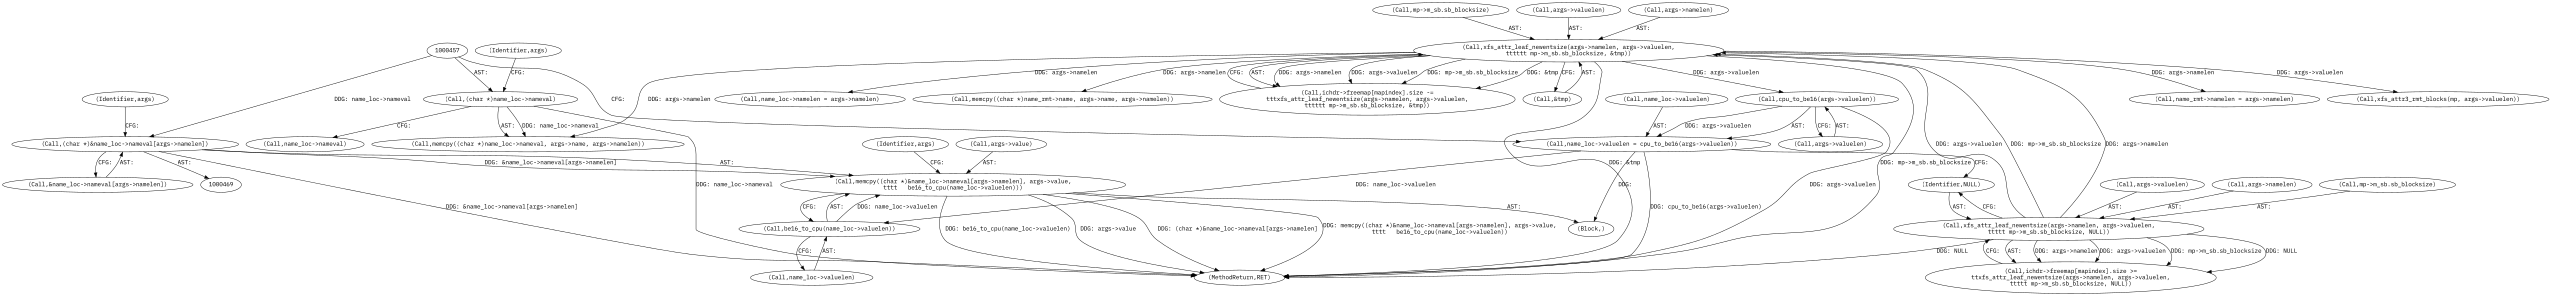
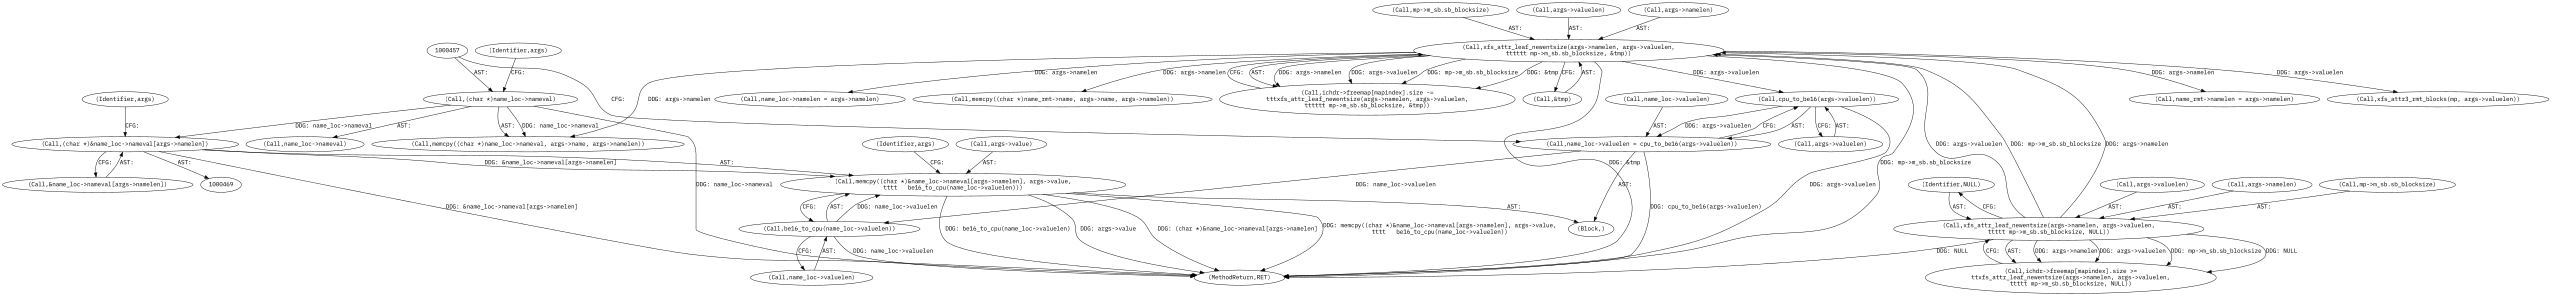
edge "1000457" -> "(Call,(char *)&name_loc->nameval[args->namelen])": now "(Call,(char *)name_loc->nameval)" -> "(Call,(char *)&name_loc->nameval[args->namelen])"
edge "(Call,(char *)name_loc->nameval)" -> "(Call,name_loc->nameval)": label "CFG: " -> "AST: "
edge "(Call,name_loc->valuelen = cpu_to_be16(args->valuelen))" -> "(Identifier,NULL)": now "(Call,name_loc->valuelen = cpu_to_be16(args->valuelen))" -> "(Call,cpu_to_be16(args->valuelen))"
edge "(Call,name_loc->valuelen = cpu_to_be16(args->valuelen))" -> "(Block,)": label "DDG: " -> "AST: "
edge "(Call,be16_to_cpu(name_loc->valuelen))" -> "(MethodReturn,RET)": added, label "DDG: name_loc->valuelen"
